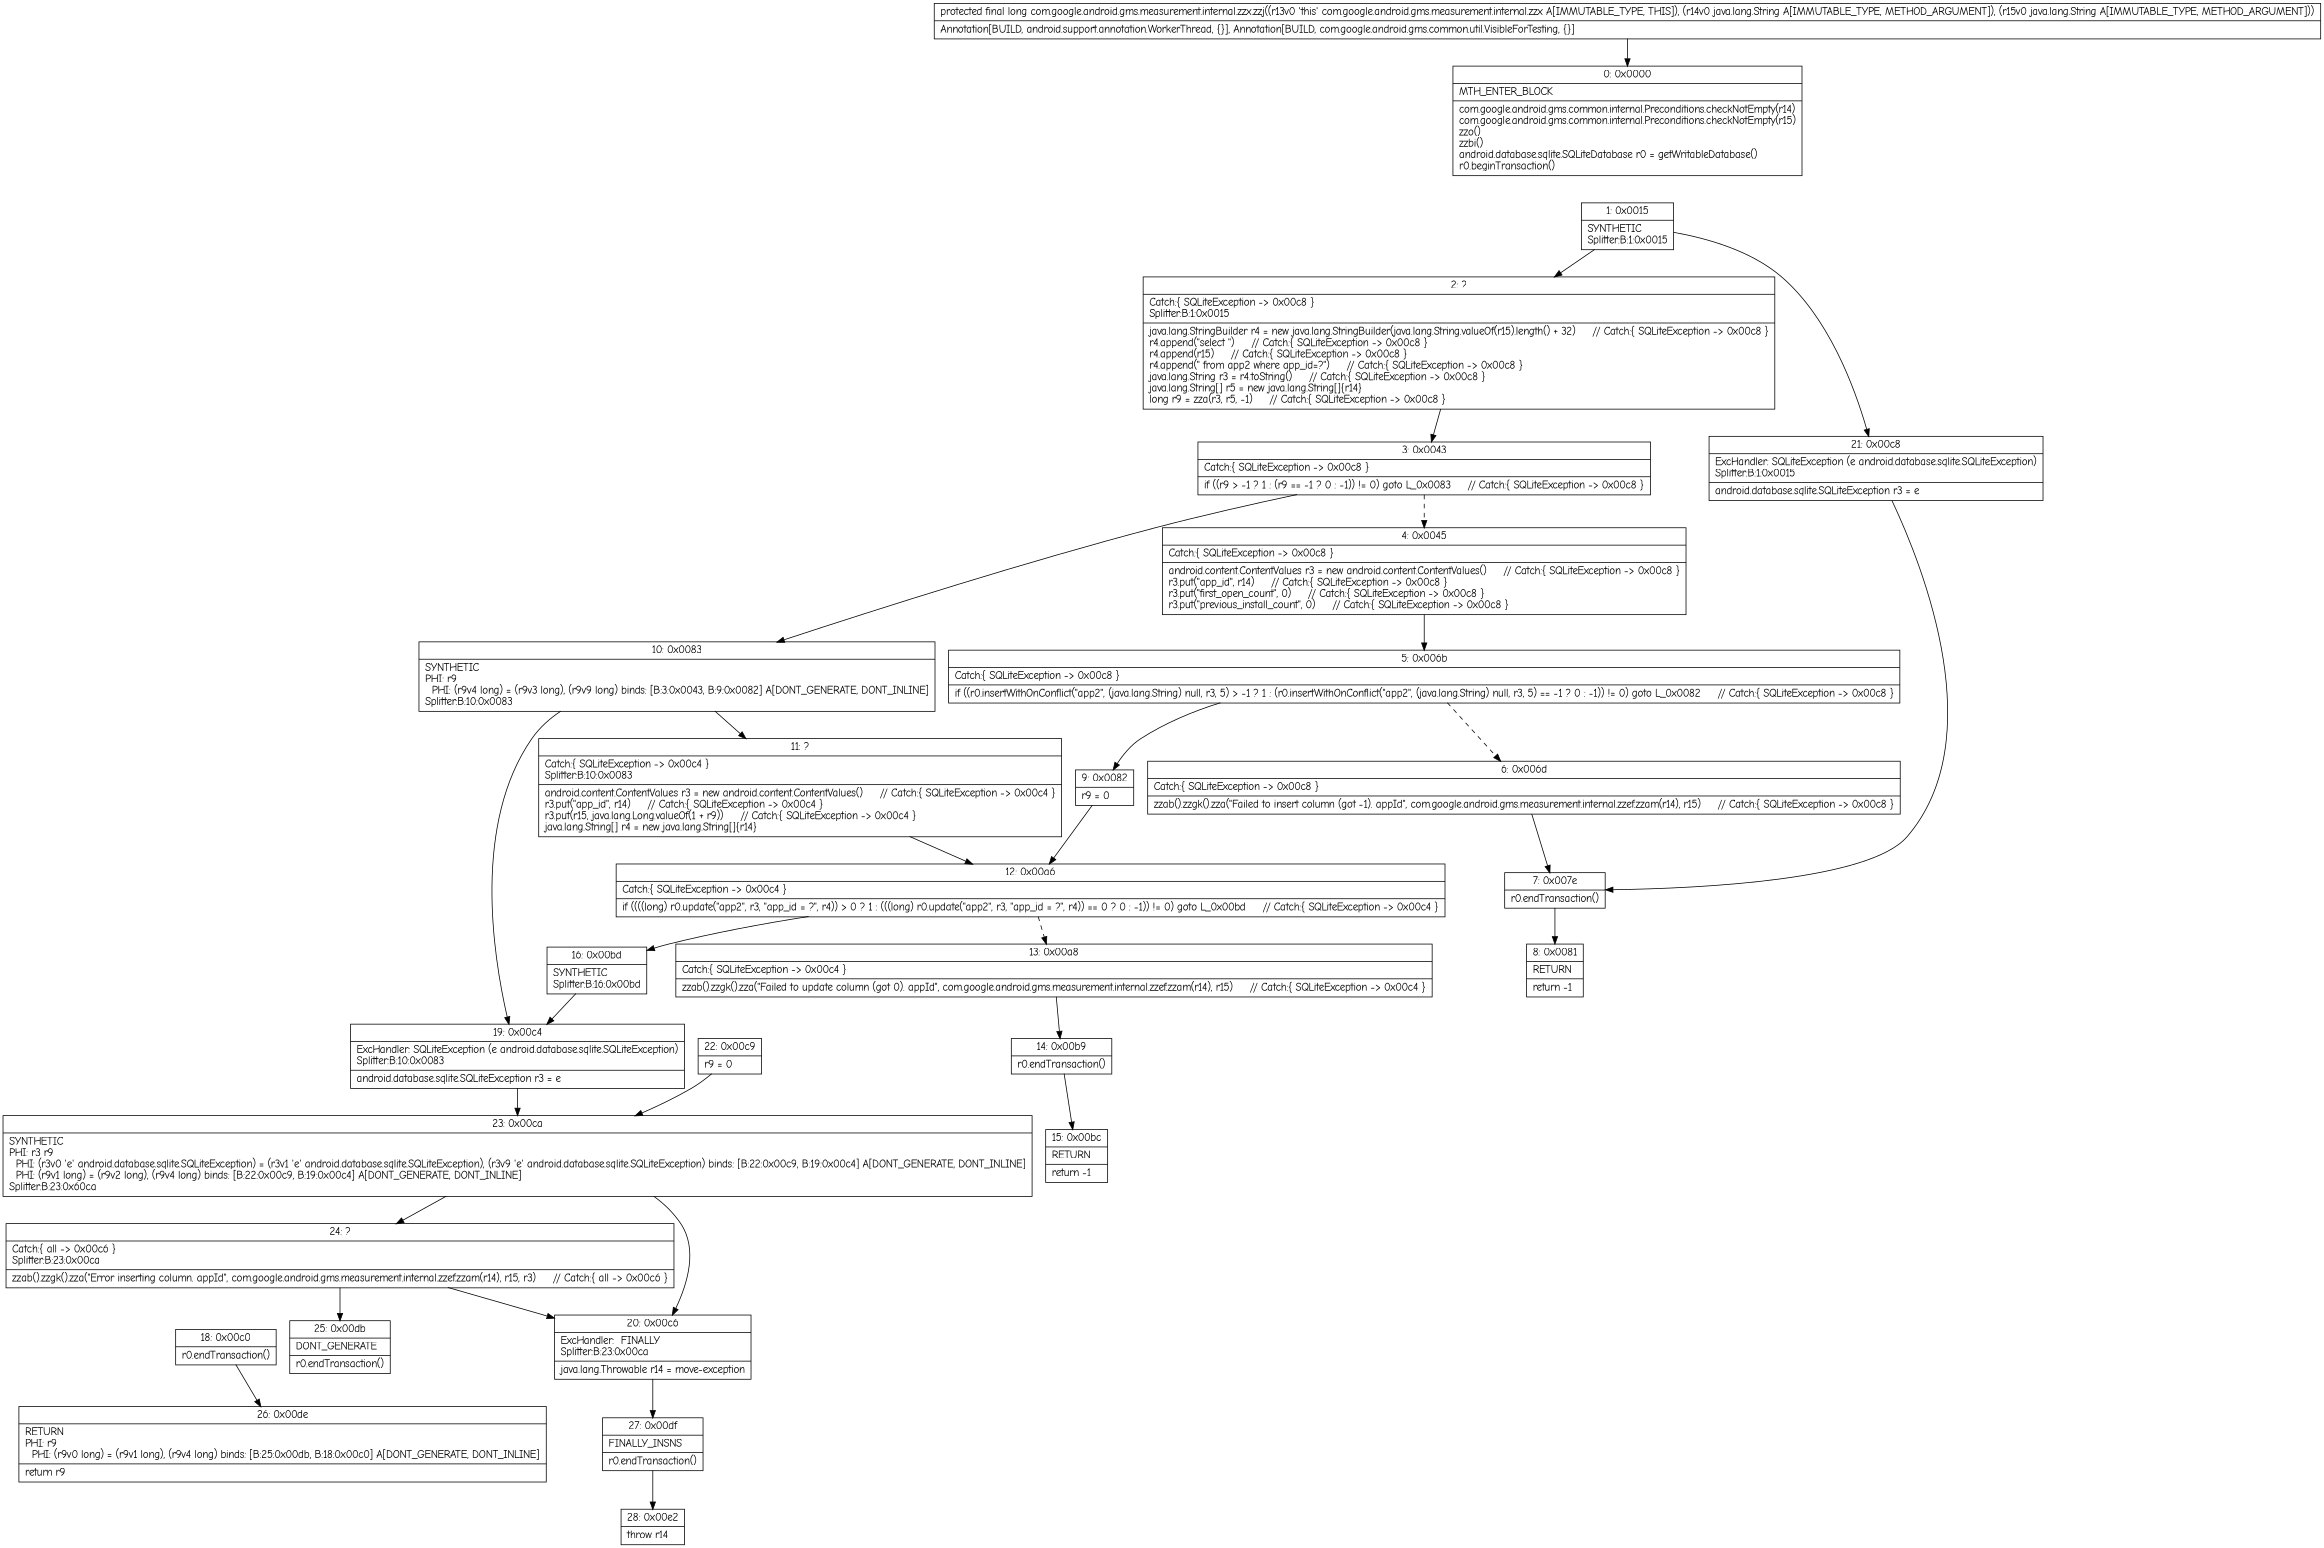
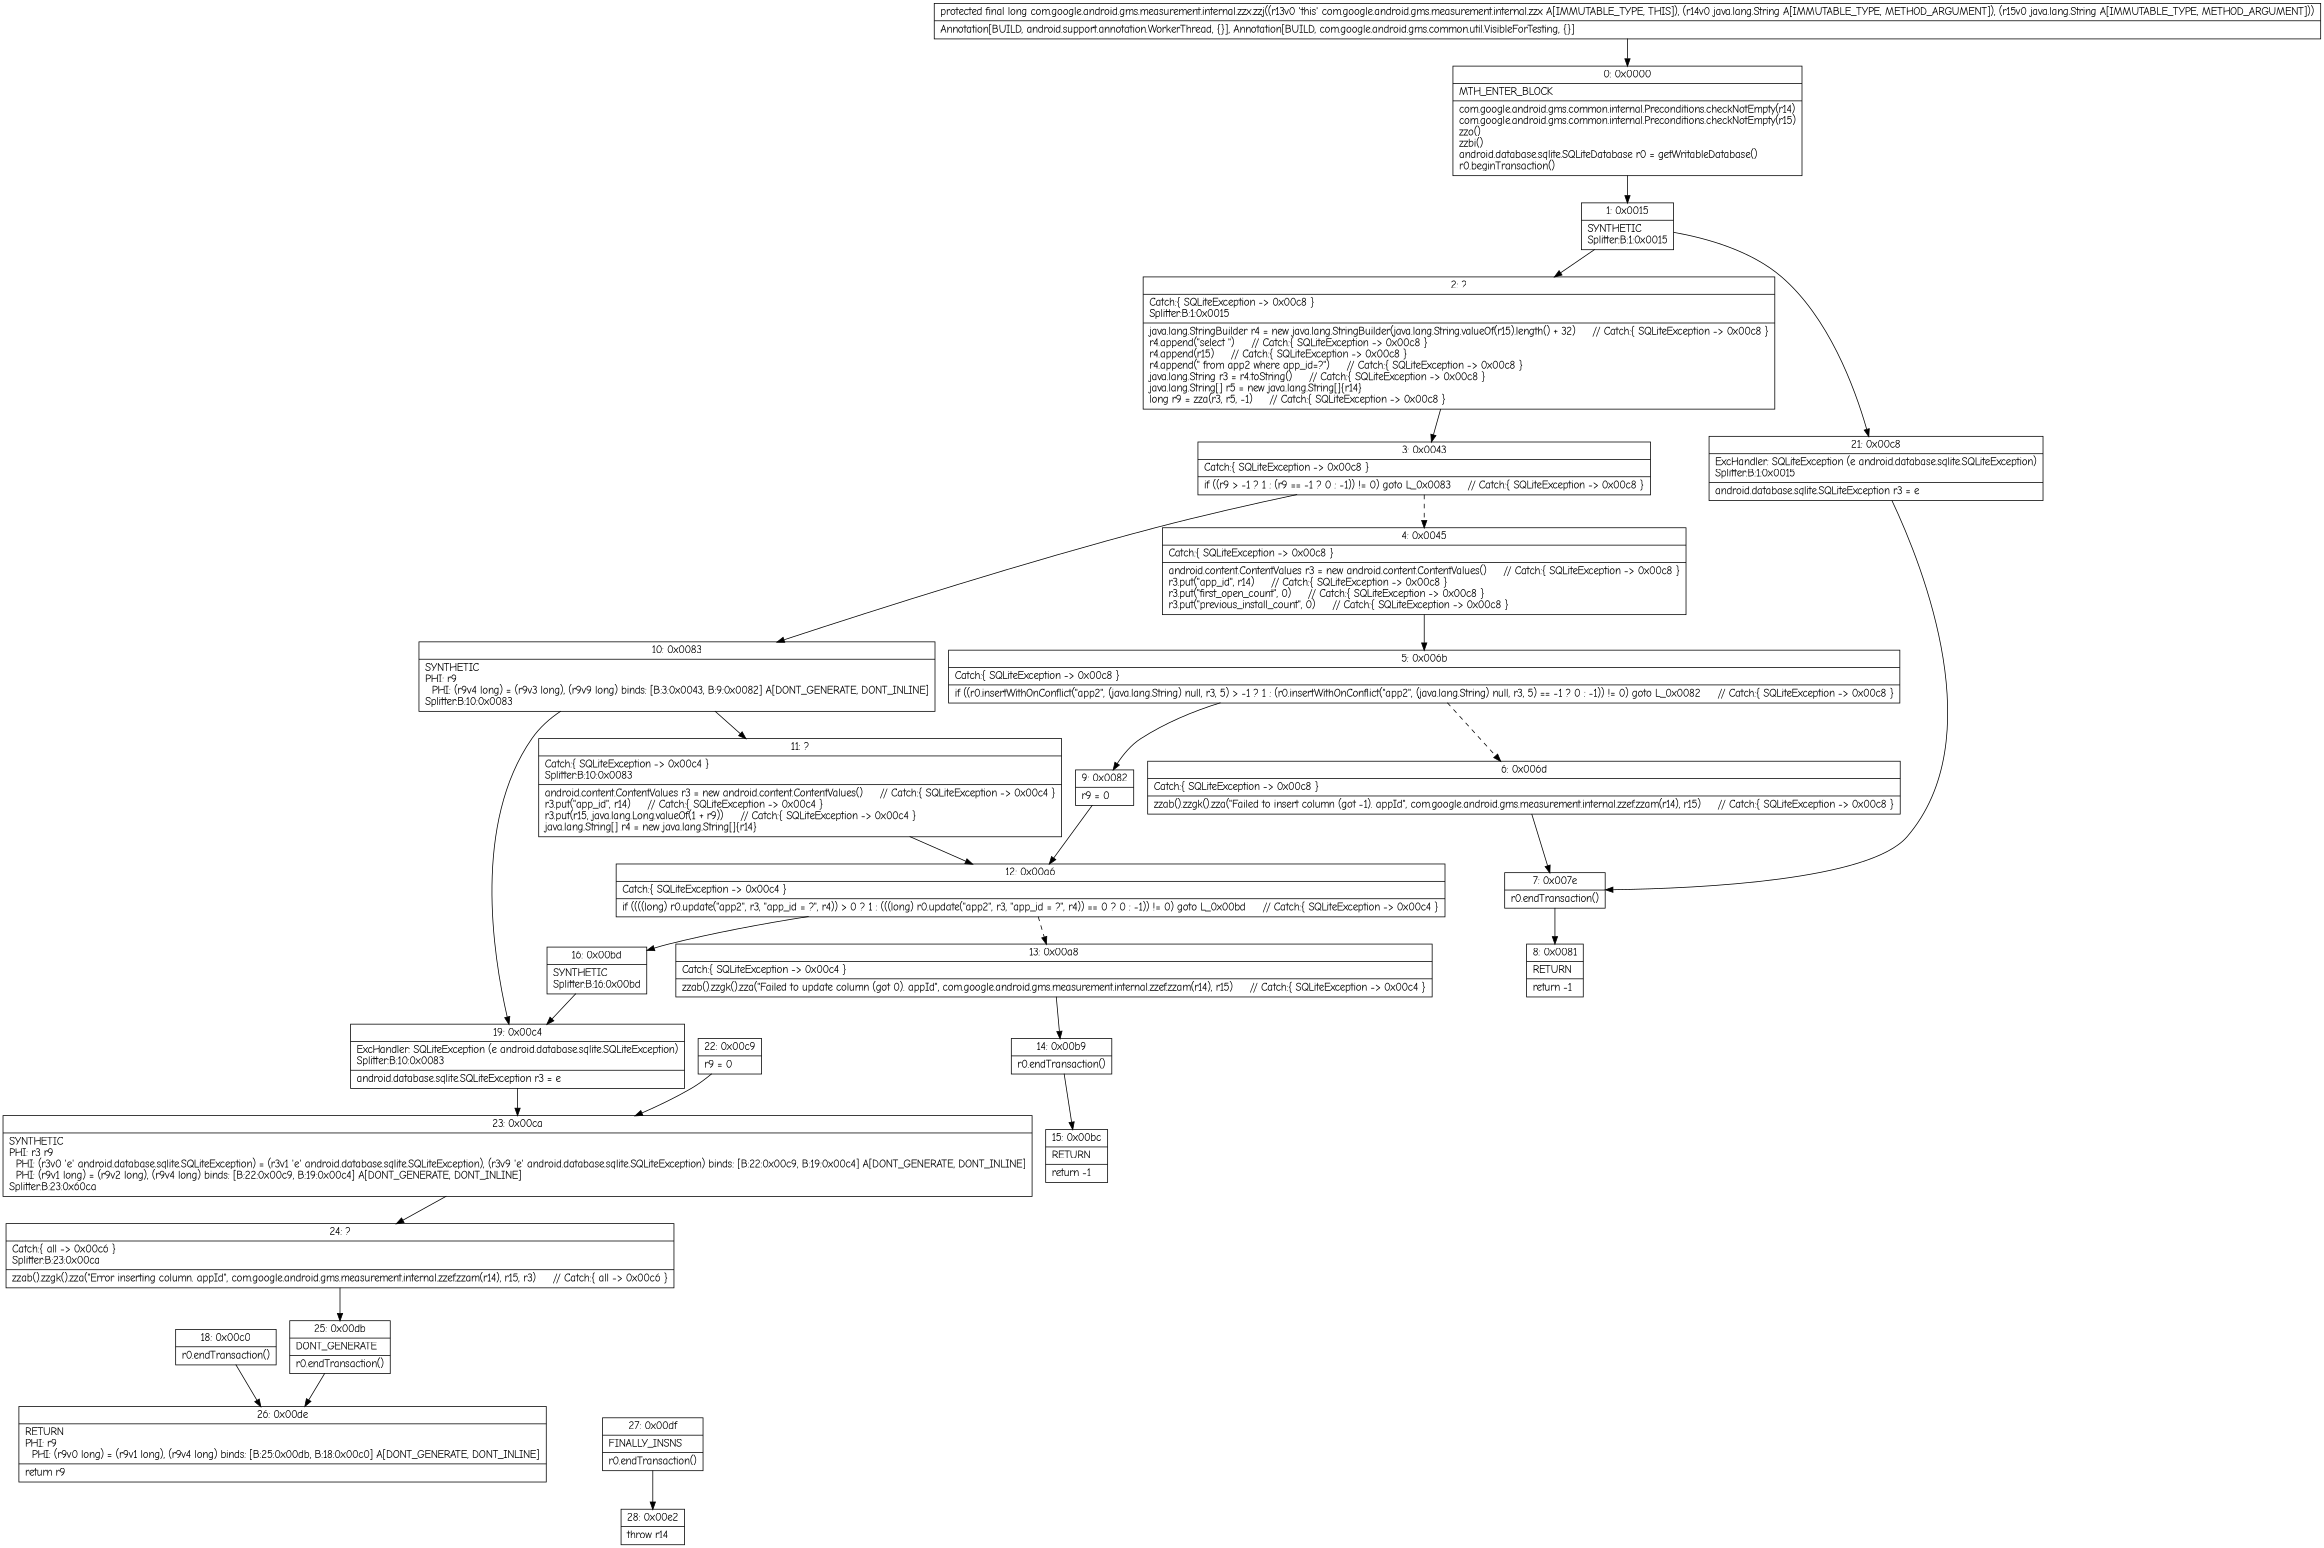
edge "0: 0x0000" -> "1: 0x0015": added
node "20: 0x00c6": removed
edge "25: 0x00db" -> "26: 0x00de": added
